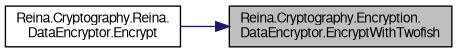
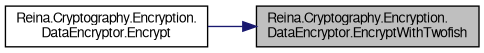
node "Reina.Cryptography.Reina. DataEncryptor.Encrypt": label "Reina.Cryptography.Reina. DataEncryptor.Encrypt" -> "Reina.Cryptography.Encryption. DataEncryptor.Encrypt"
